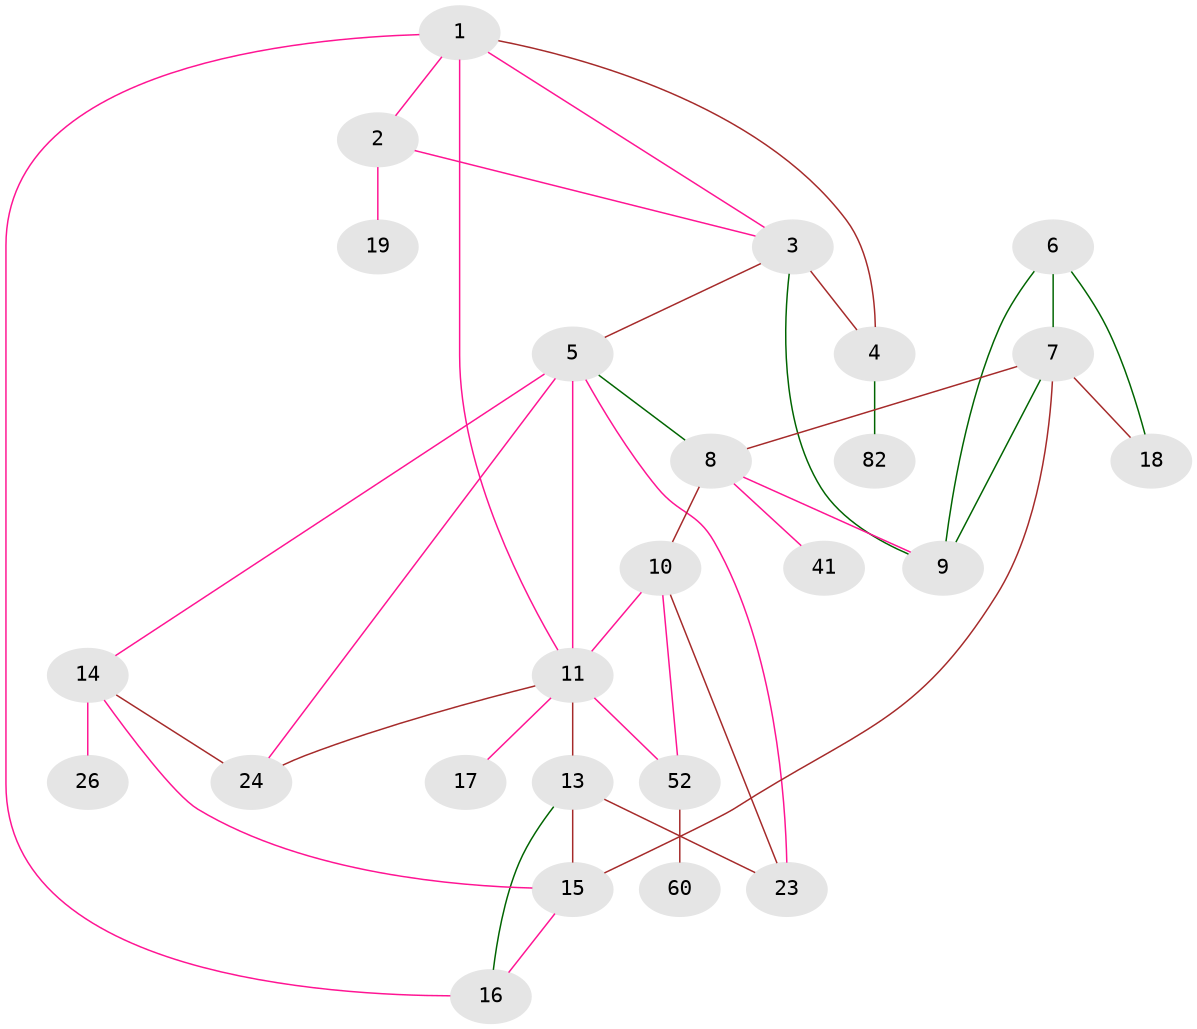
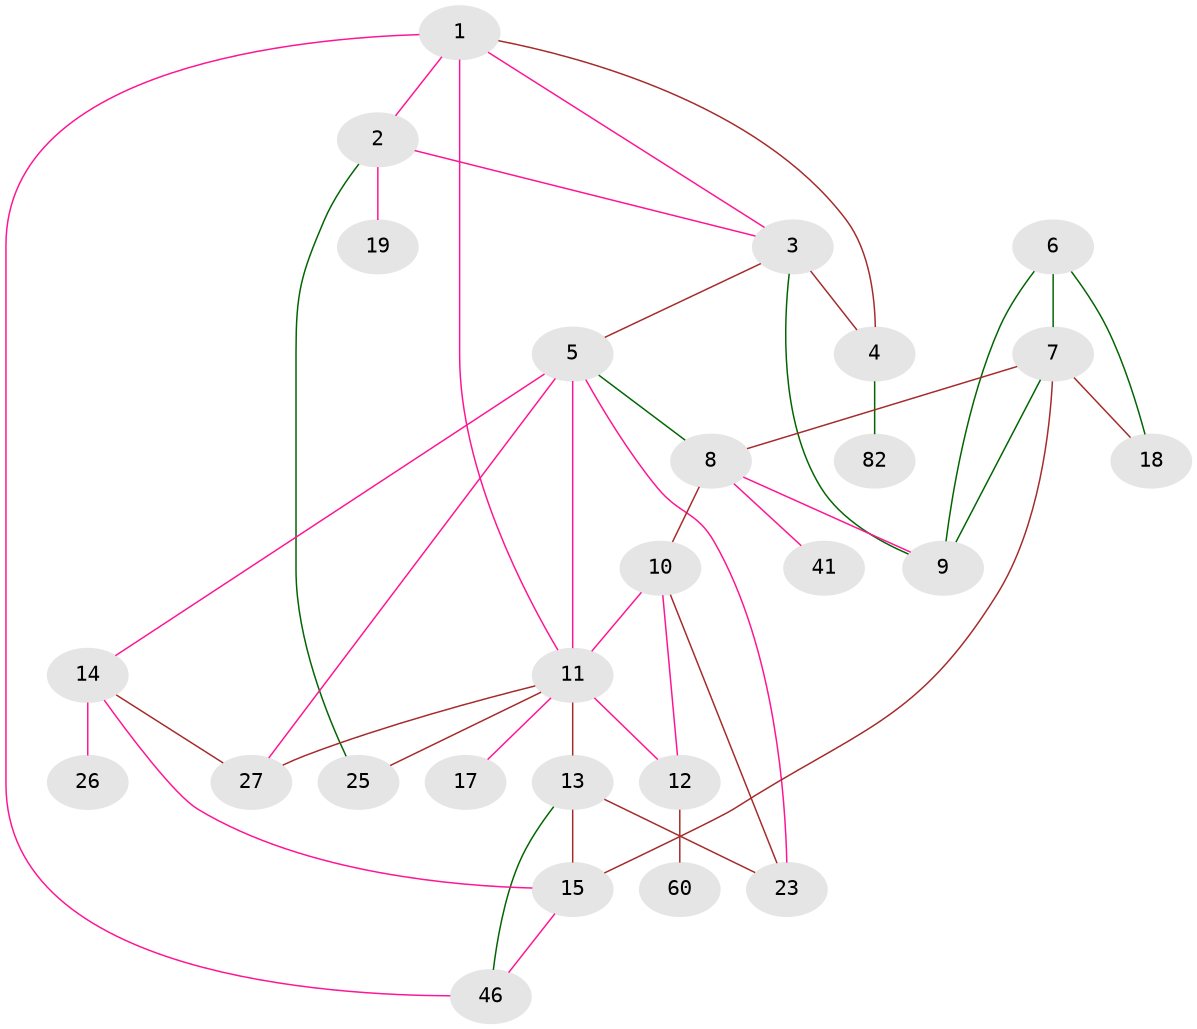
node "24": label "24" -> "27"
node "25": added
node "52": label "52" -> "12"
node "16": label "16" -> "46"
